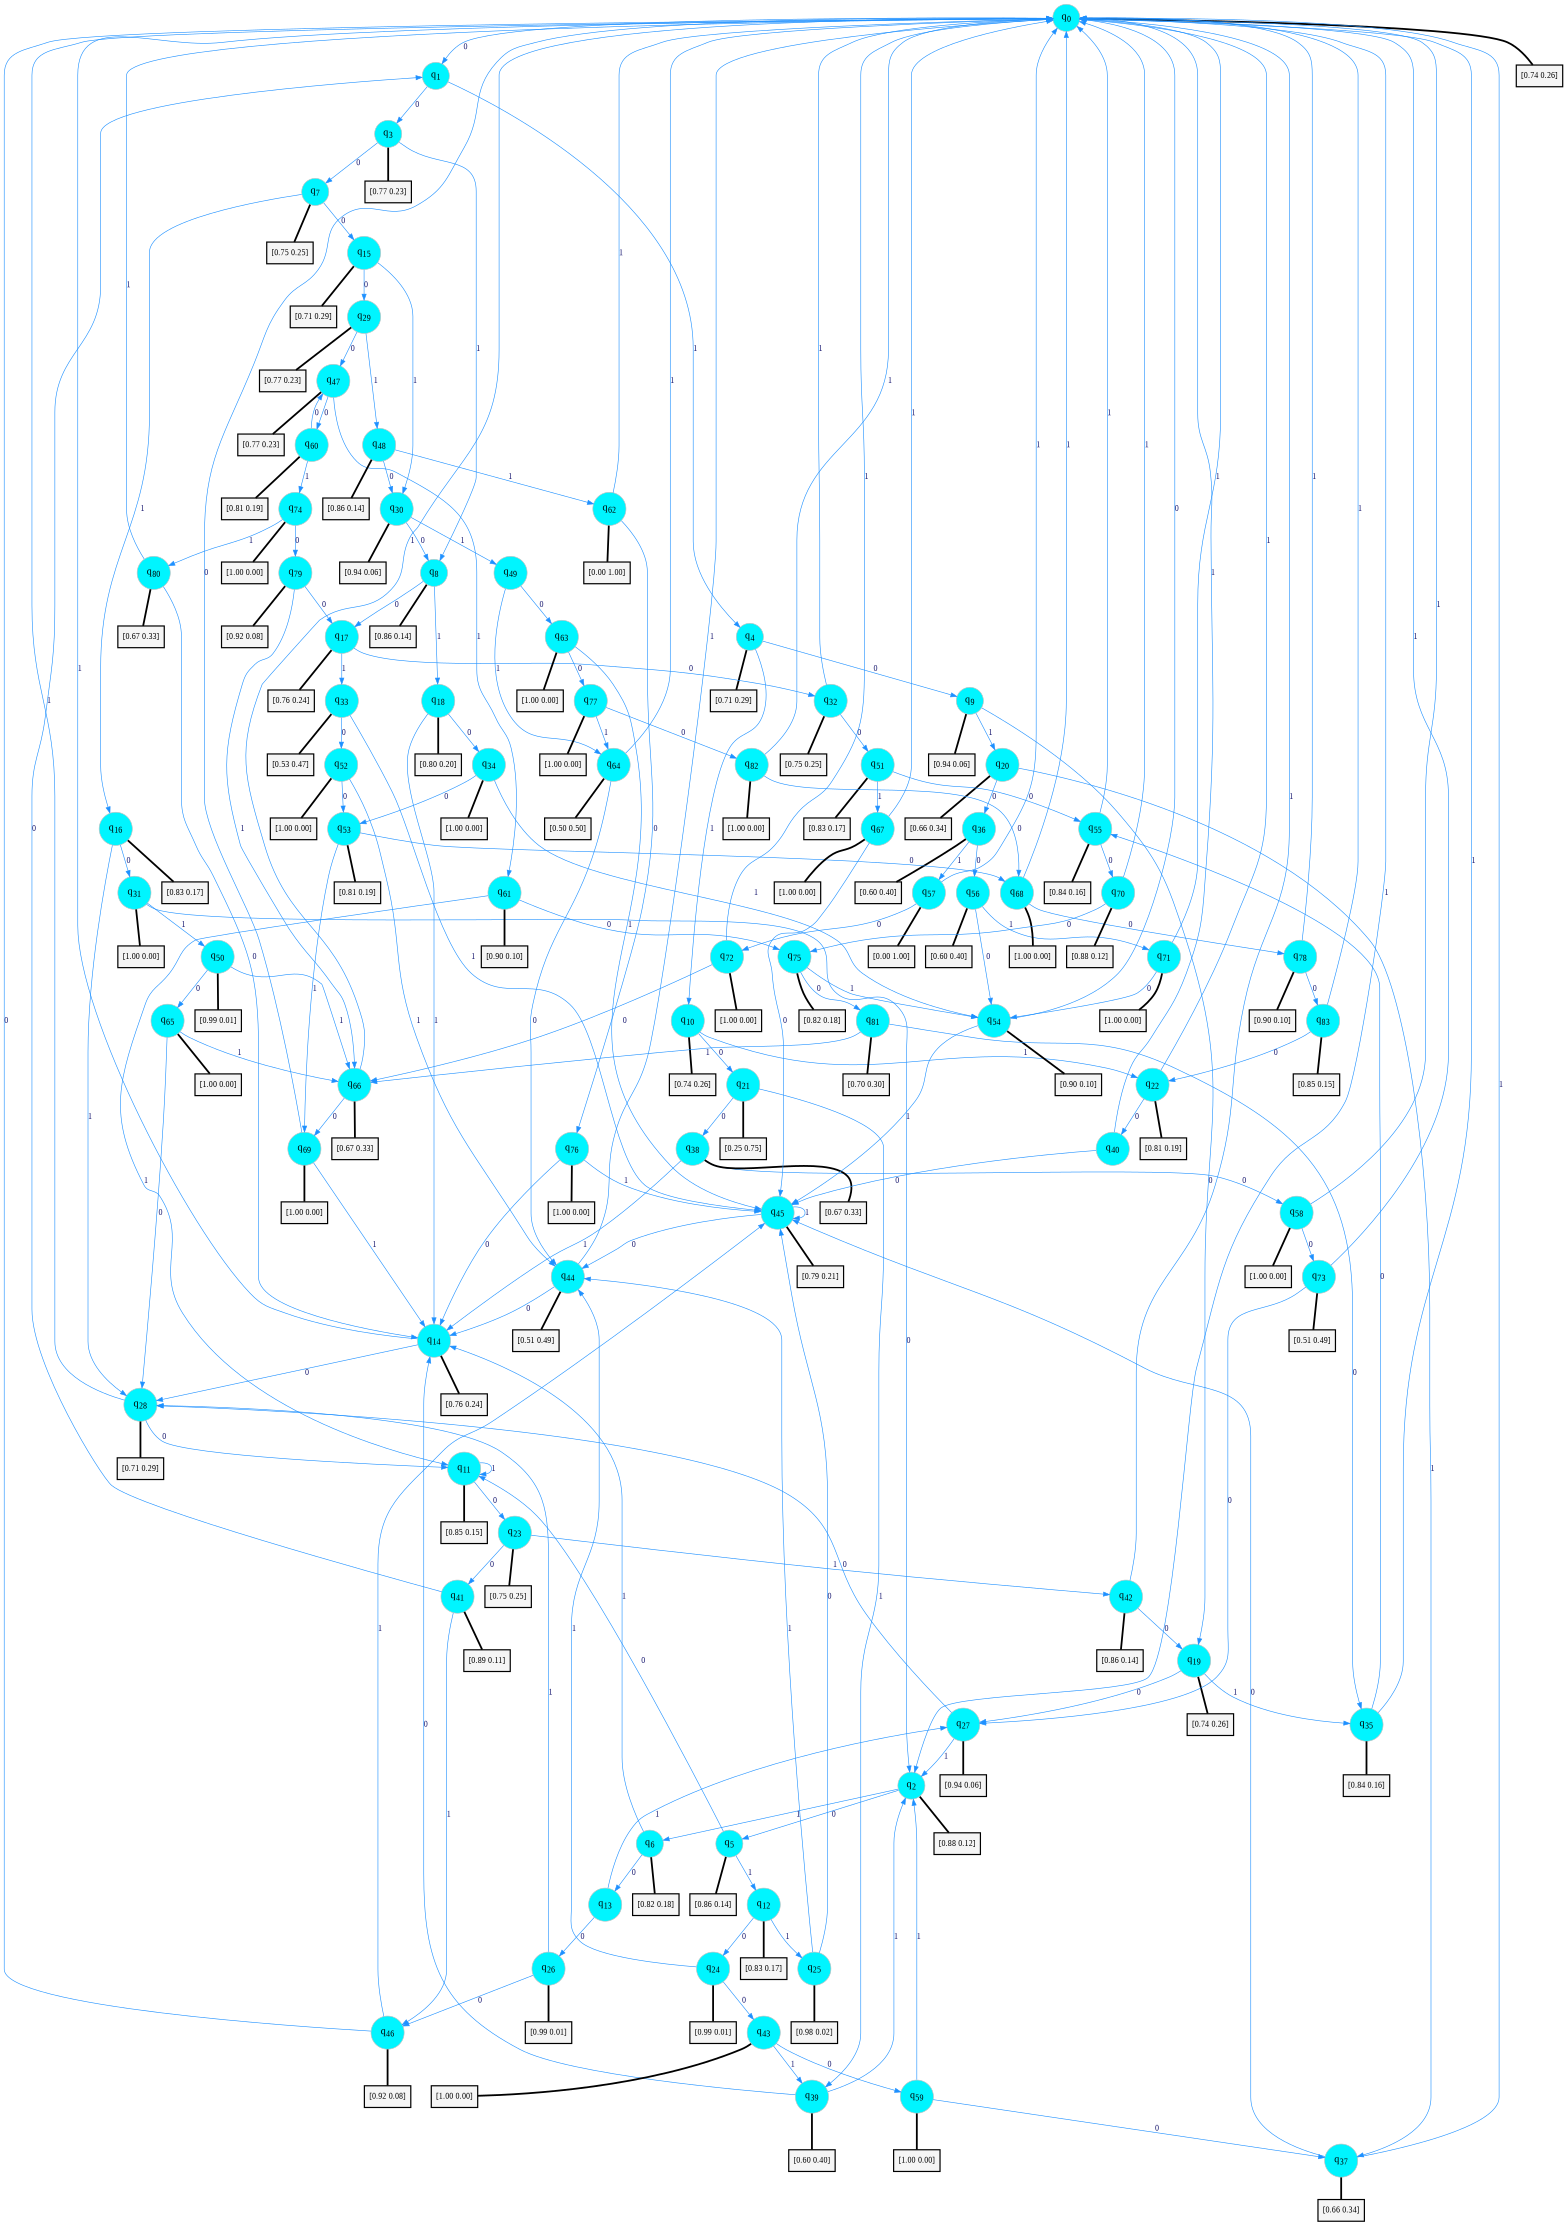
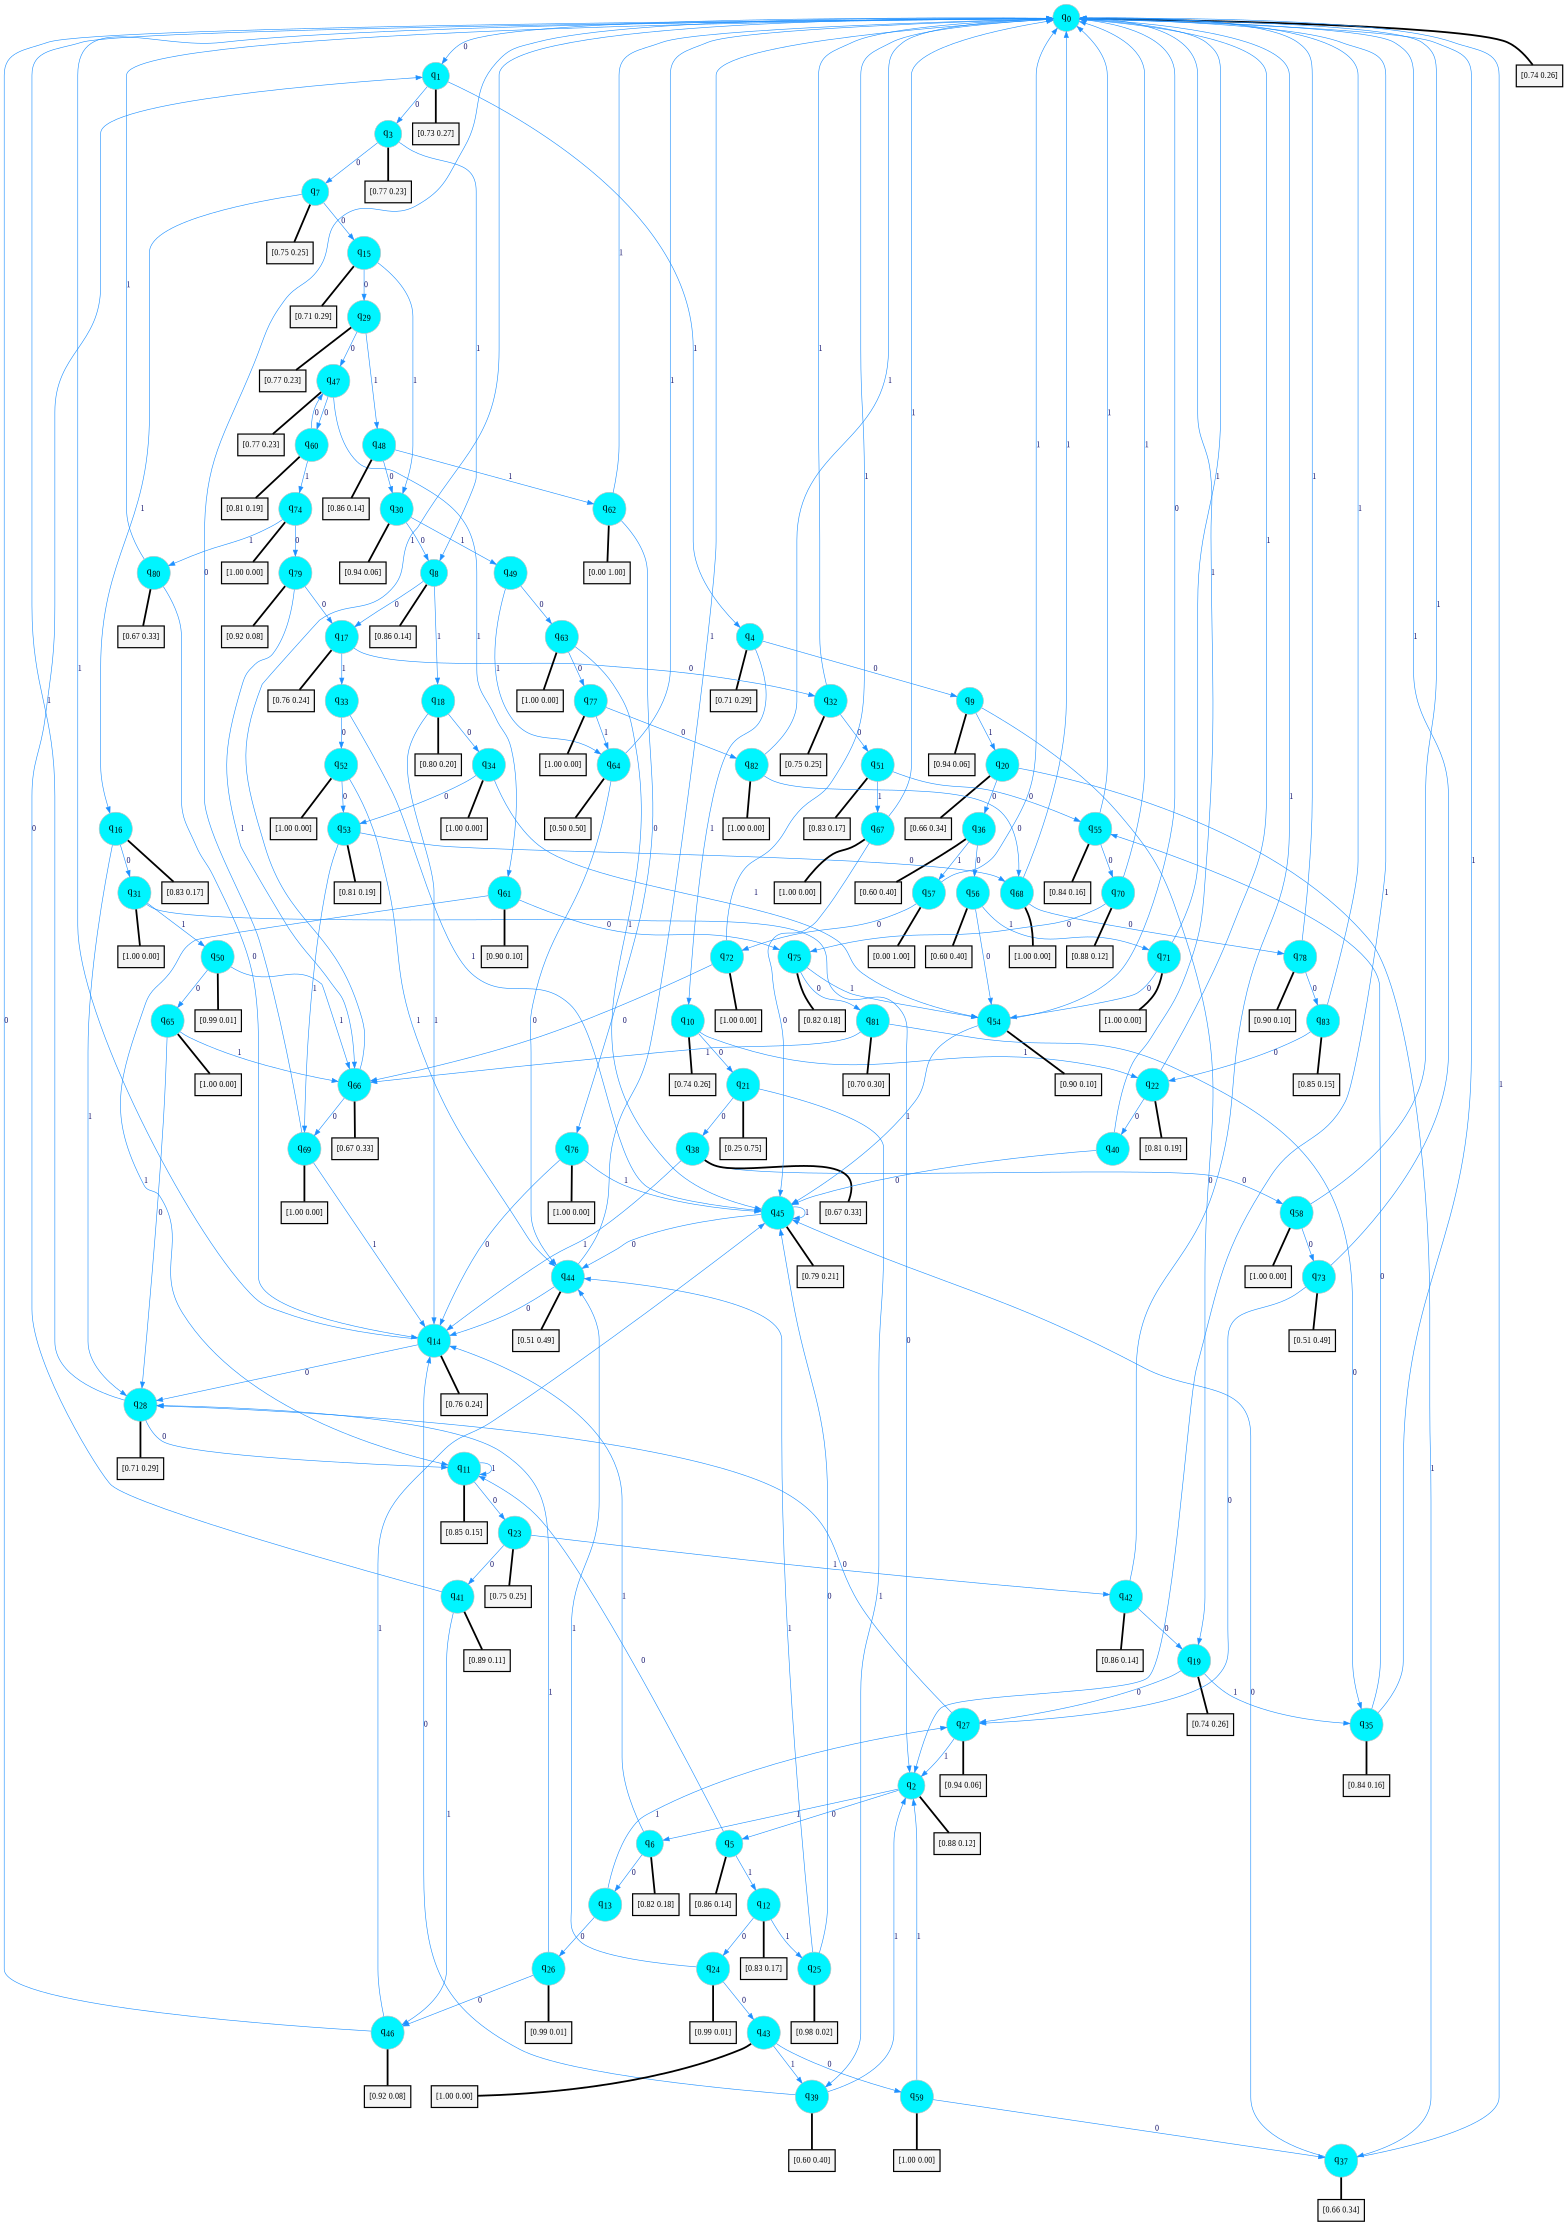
node "[0.73 0.27]": added
node "[0.53 0.47]": removed
